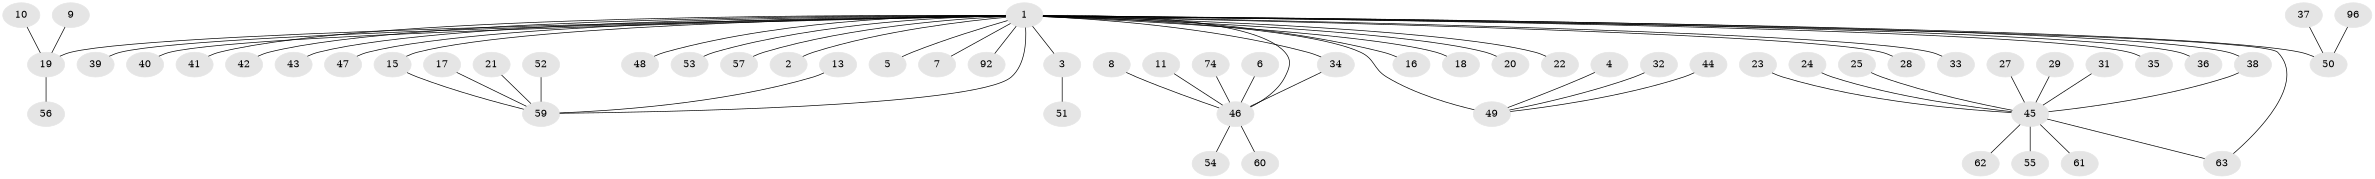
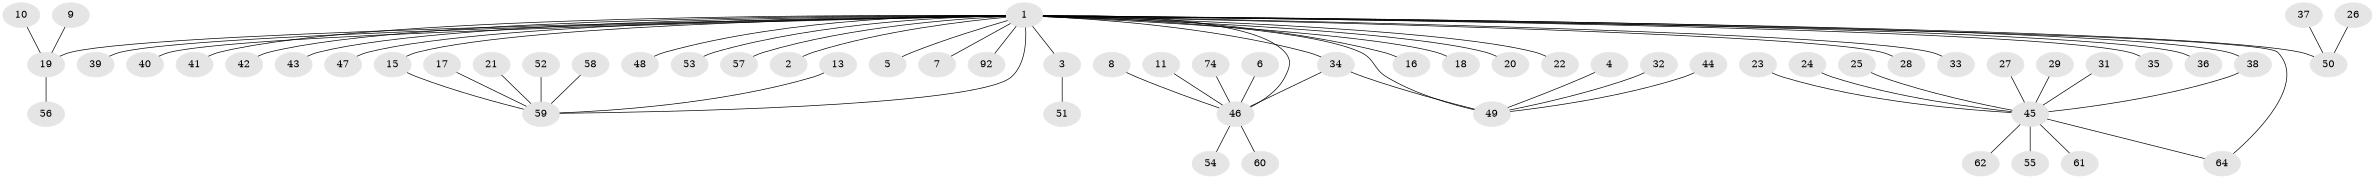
node "96": label "96" -> "26"
node "58": added
edge "34" -- "49": added
node "63": label "63" -> "64"
